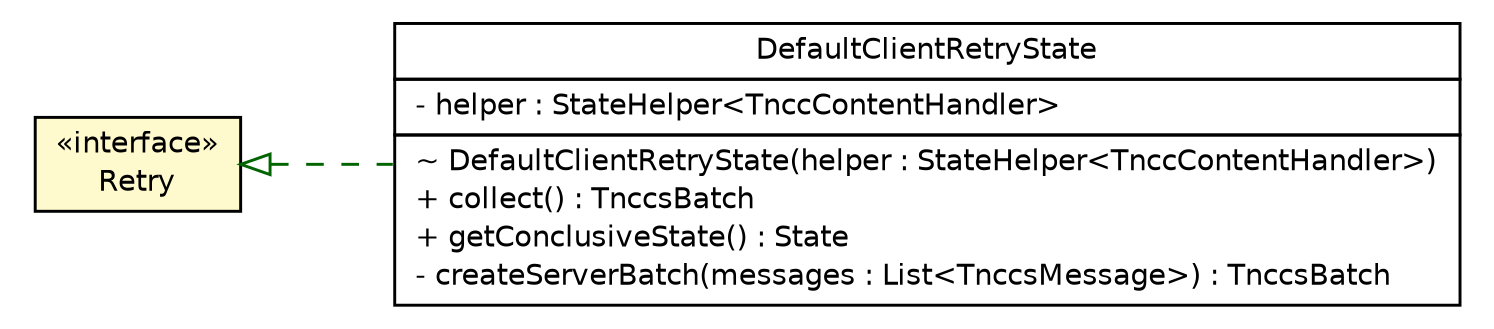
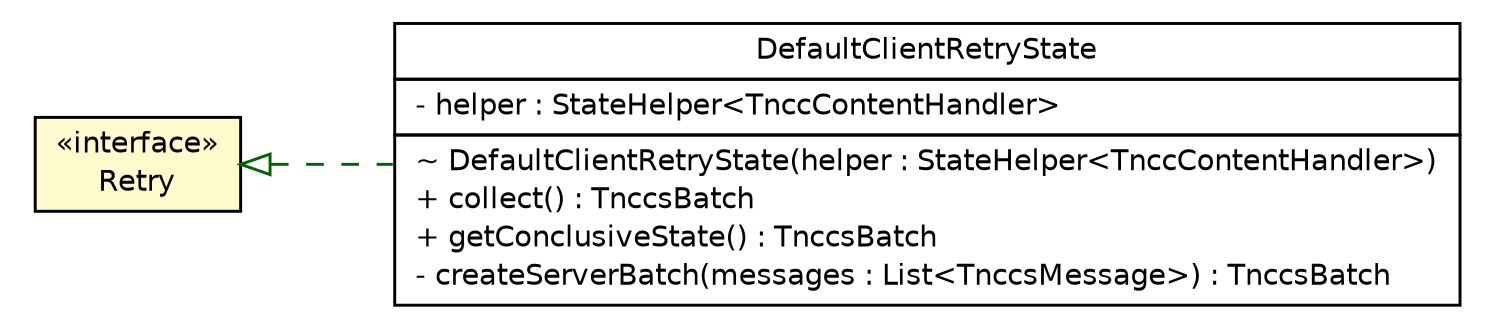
node "DefaultClientRetryState": text "+ getConclusiveState() : State" -> "+ getConclusiveState() : TnccsBatch"
